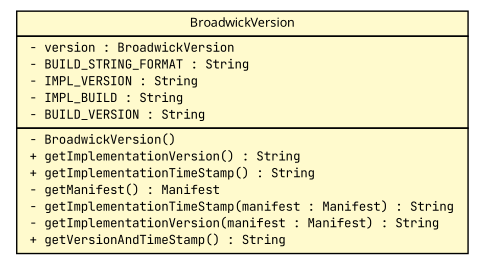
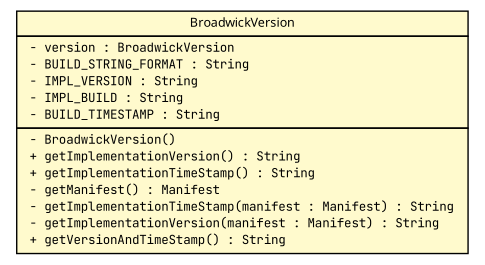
node "BroadwickVersion": text "- BUILD_VERSION : String" -> "- BUILD_TIMESTAMP : String"
